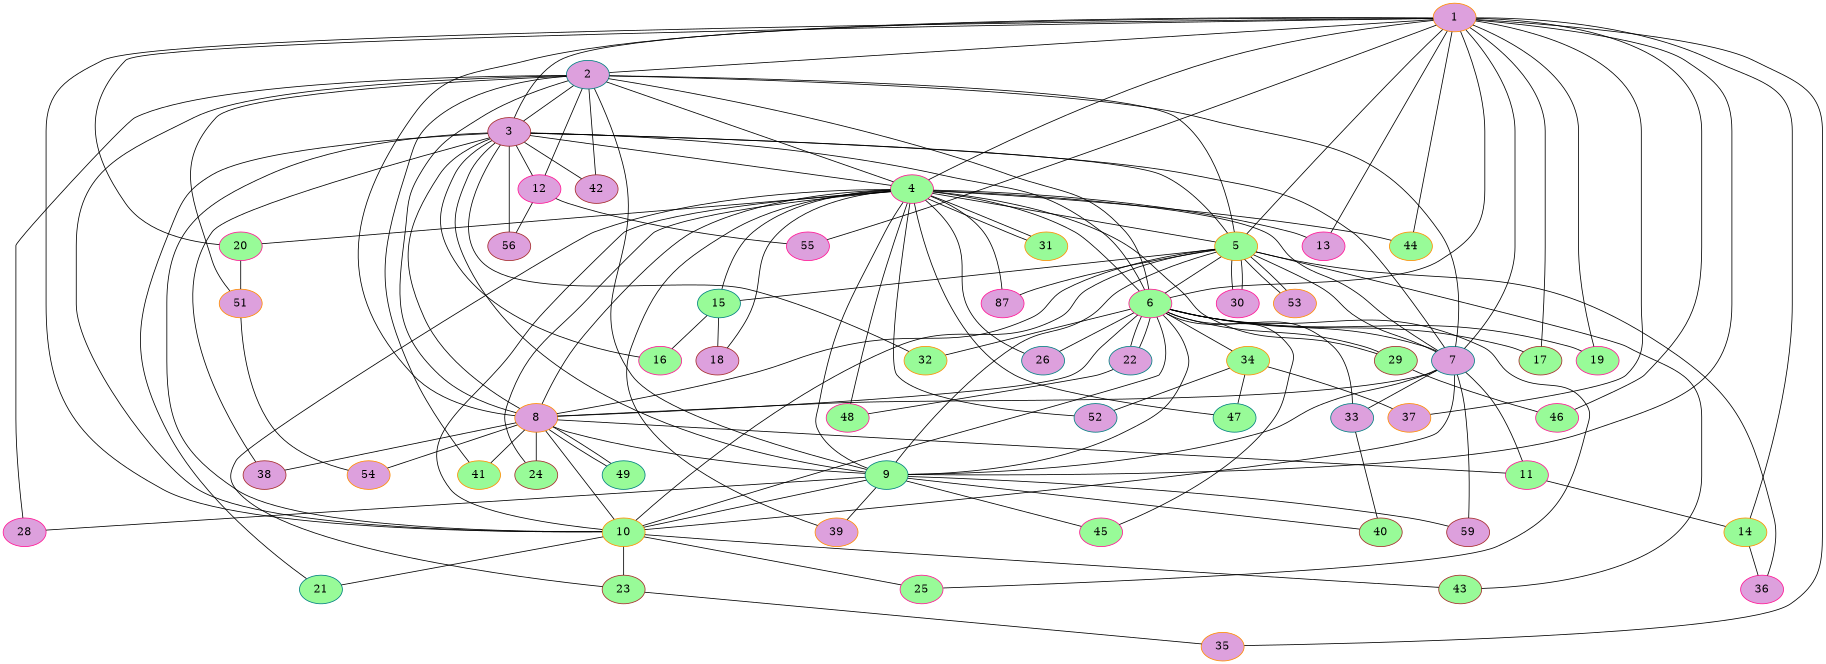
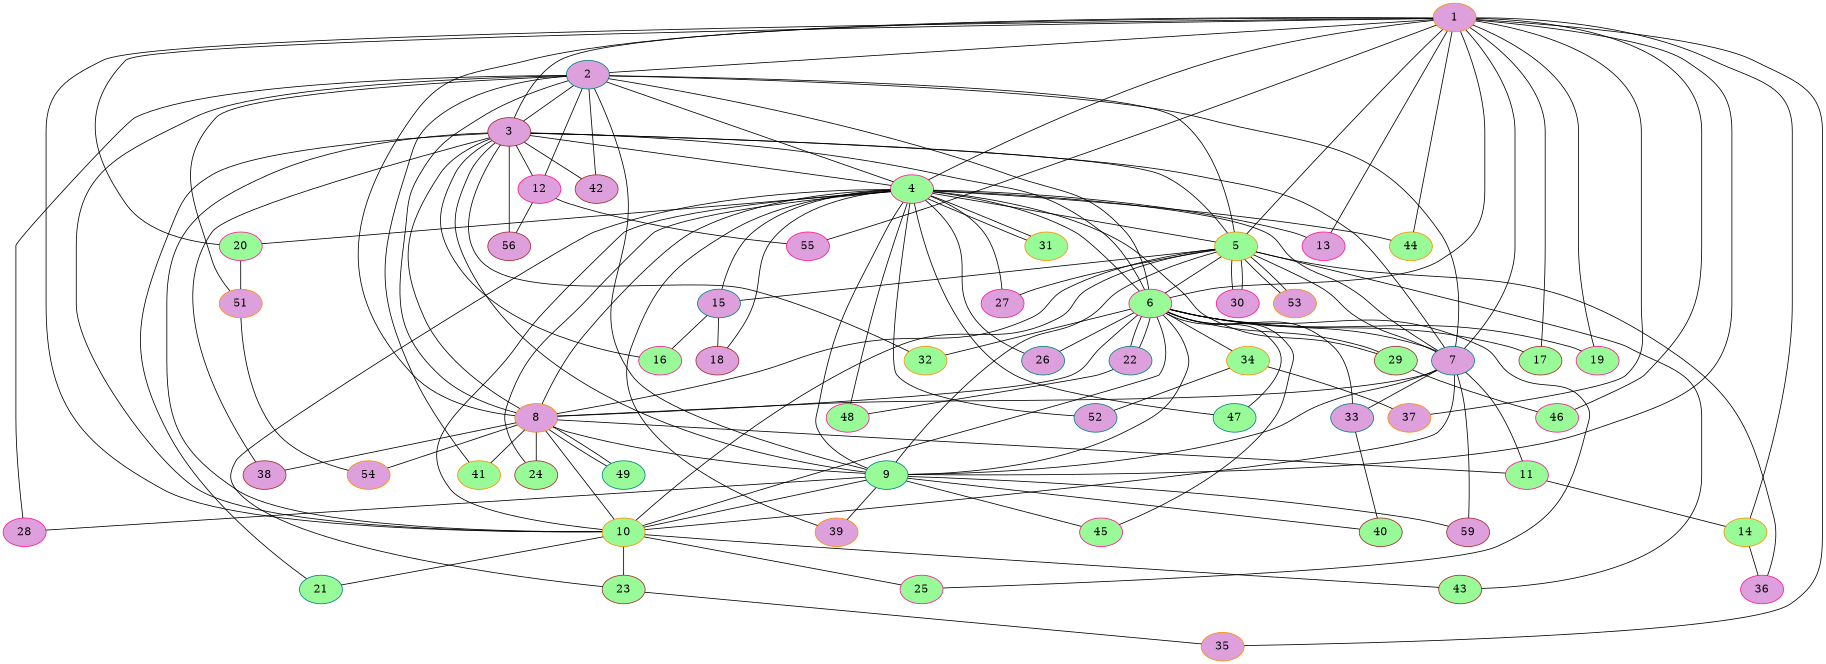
node "15": fillcolor palegreen -> plum
node "87": label "87" -> "27"
edge "34" -- "47": now "6" -- "47"
